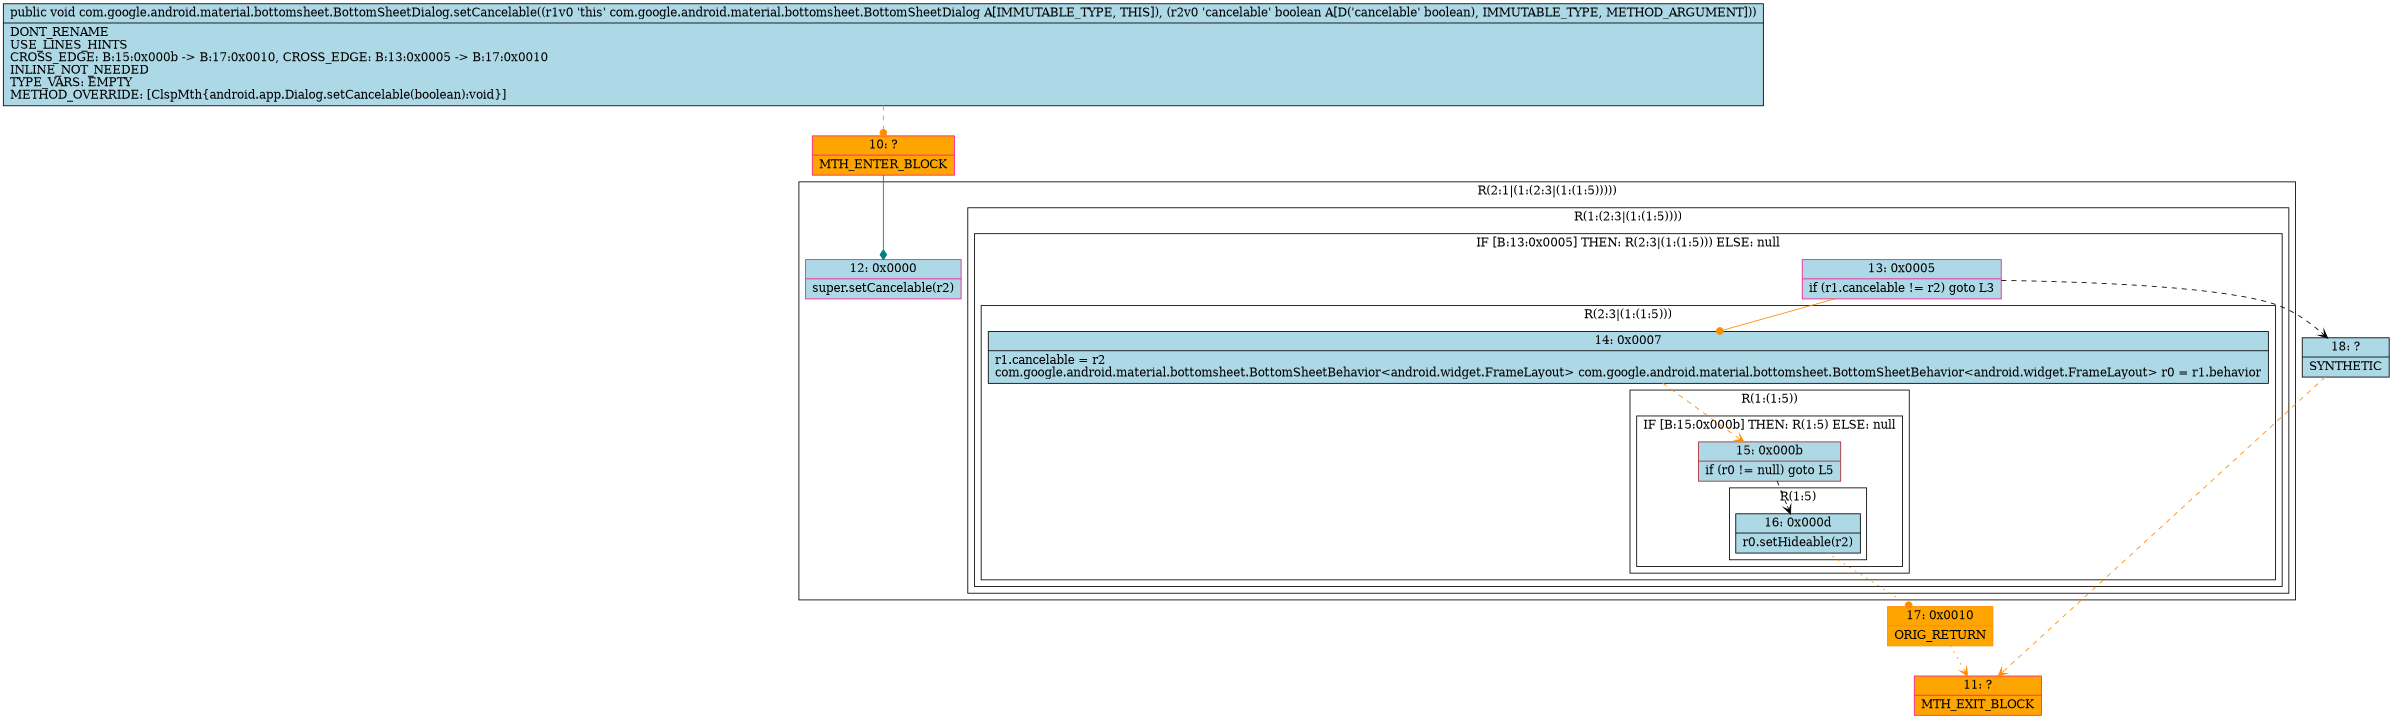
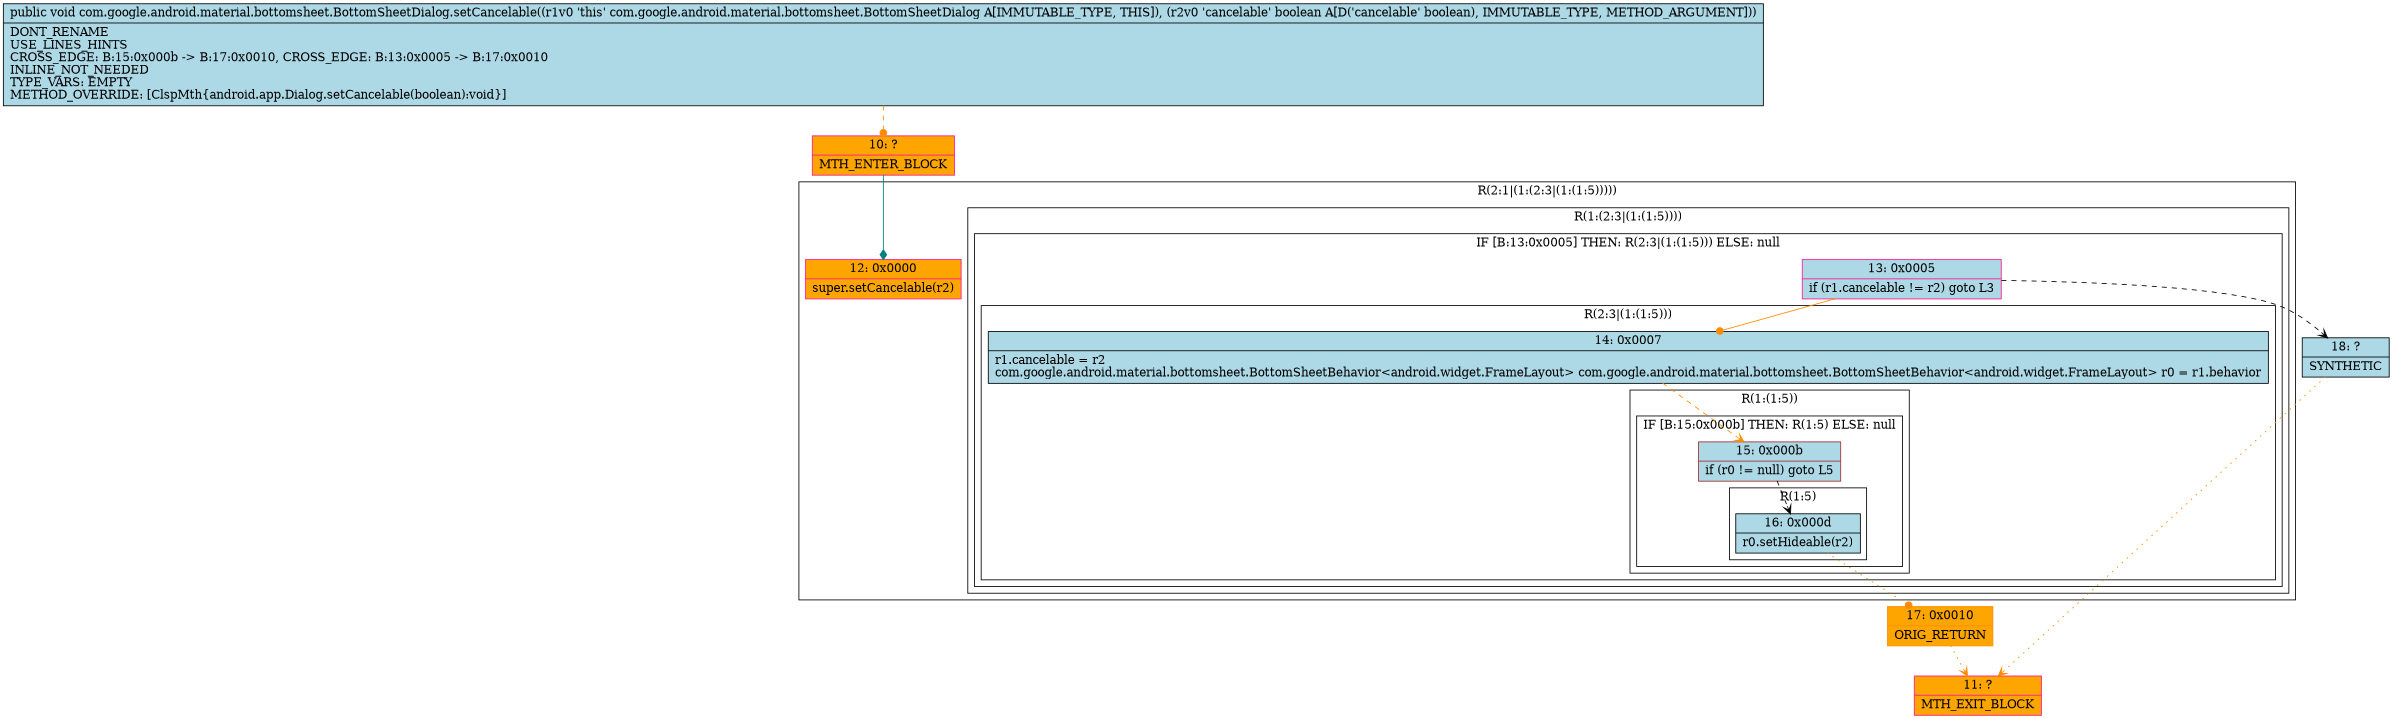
node "12: 0x0000": fillcolor lightblue -> orange
edge "18: ?" -> "11: ?": style dashed -> dotted
